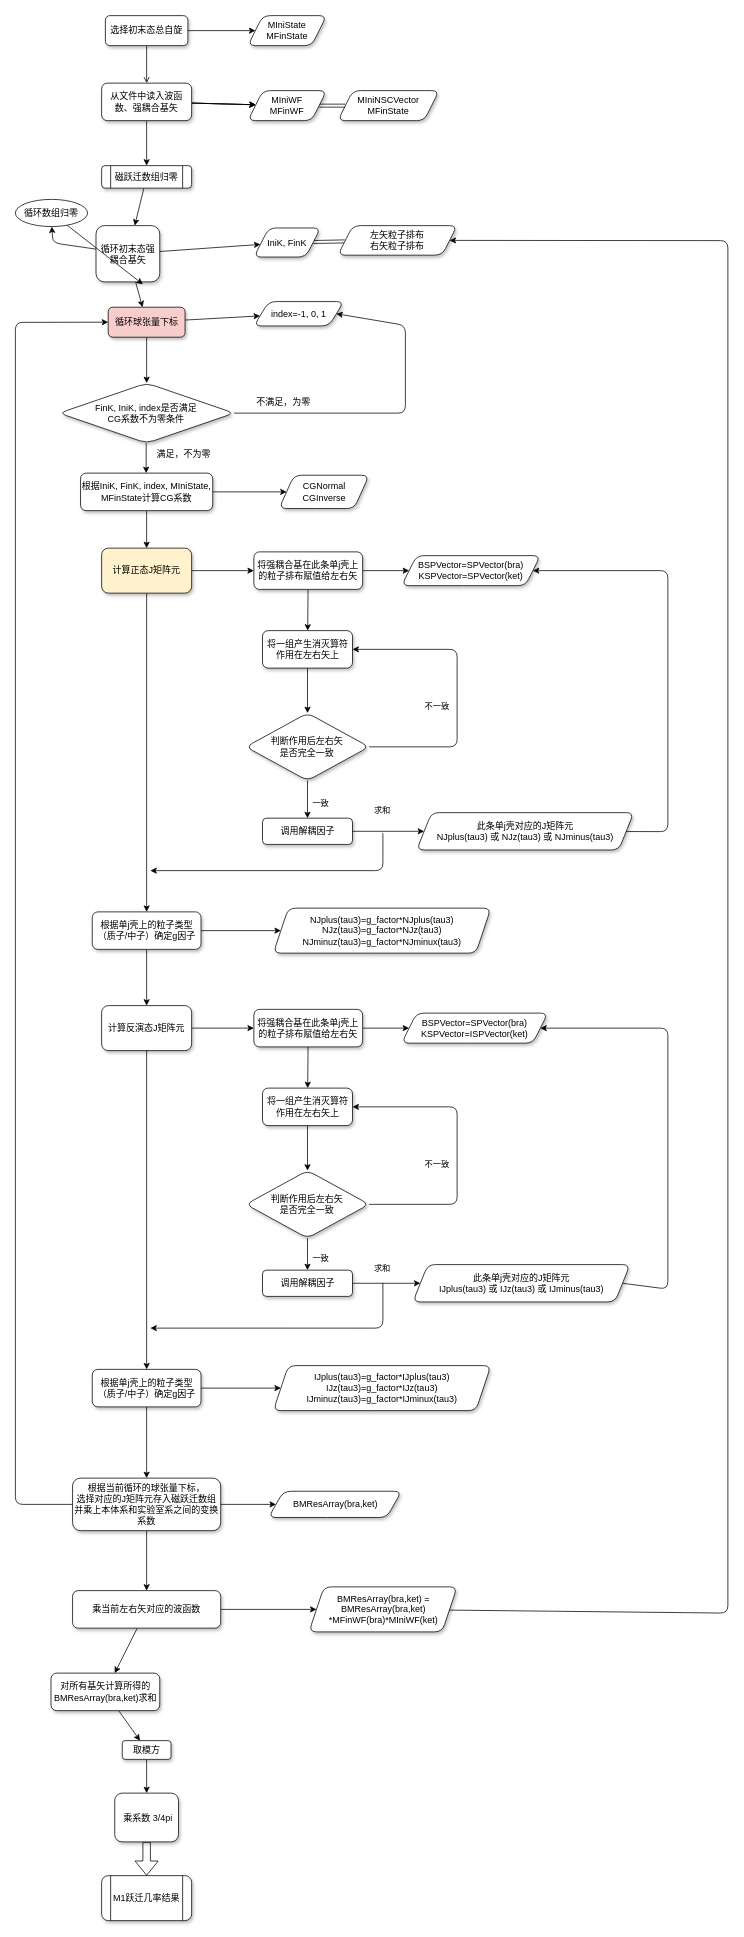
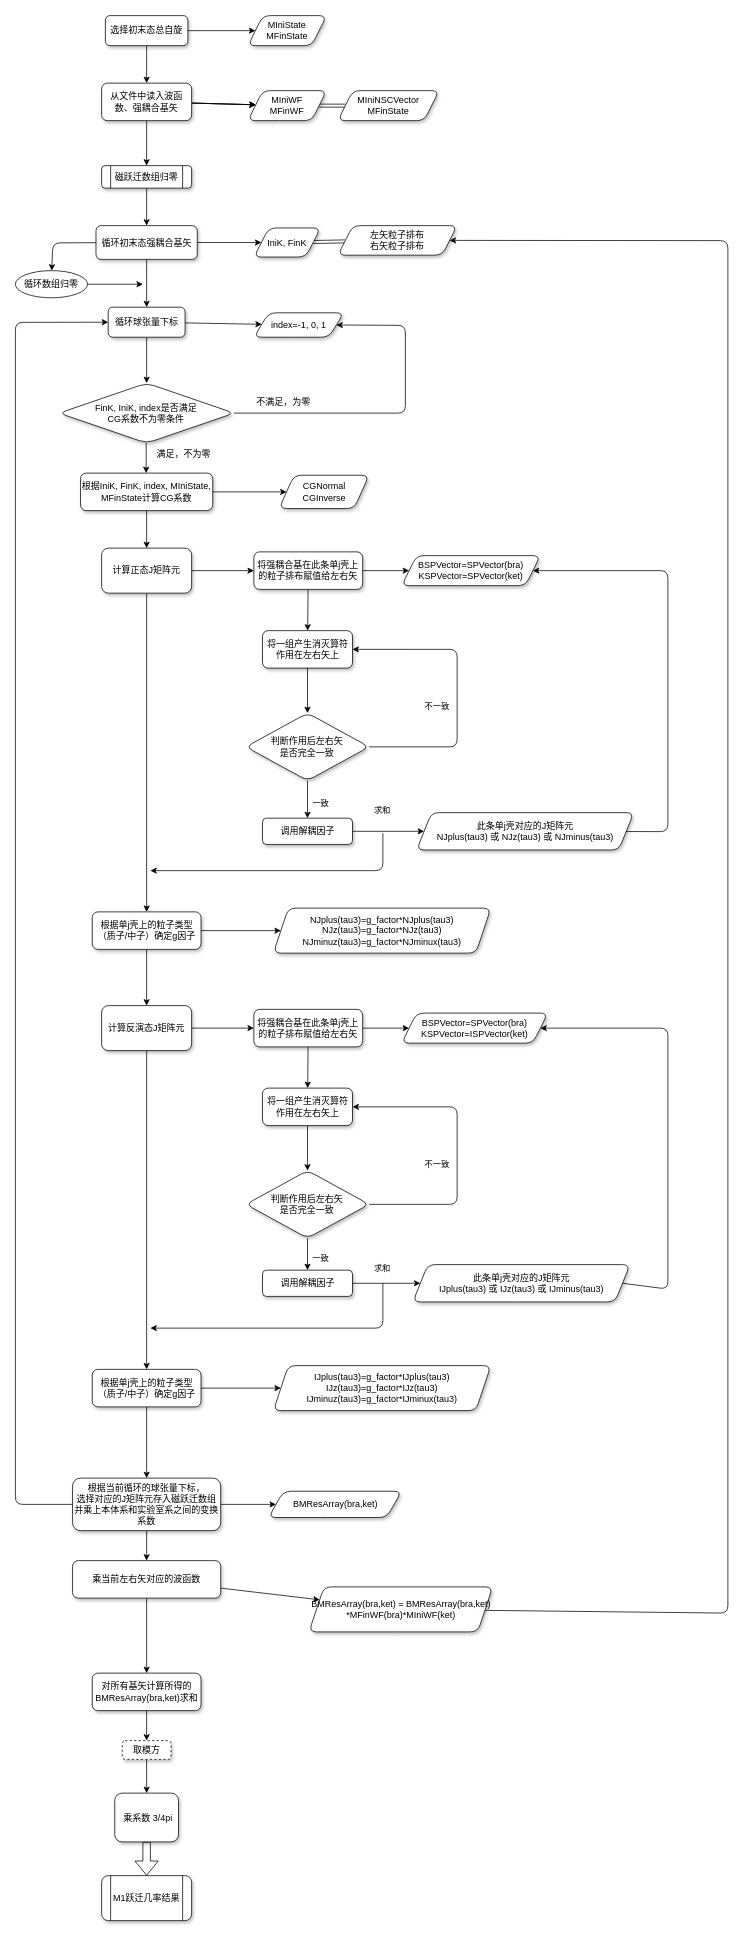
edge "选择初末态总自旋" -> "从文件中读入波函数、强耦合基矢": arrowhead open -> classic
node "循环数组归零": moved (51, 213) -> (51, 284)
node "循环初末态强耦合基矢": size 64x56 -> 101x34
node "index=-1, 0, 1": moved (299, 314) -> (299, 325)
node "循环球张量下标": fillcolor #f8cecc -> #ffffff
node "计算正态J矩阵元": fillcolor #fff2cc -> #ffffff
node "乘当前左右矢对应的波函数": moved (147, 1609) -> (147, 1579)
node "BMResArray(bra,ket) = BMResArray(bra,ket) *MFinWF(bra)*MIniWF(ket)": size 148x45 -> 184x45
node "对所有基矢计算所得的BMResArray(bra,ket)求和": moved (105, 1692) -> (147, 1692)
node "取模方": style solid -> dashed
